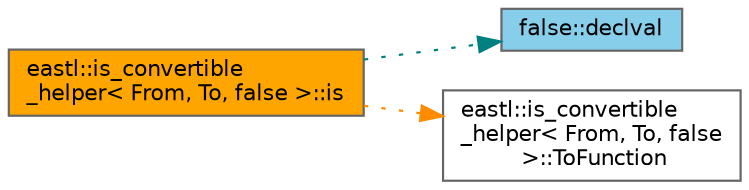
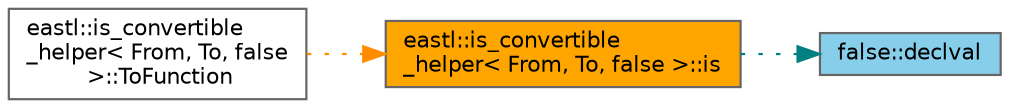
edge "eastl::is_convertible _helper< From, To, false >::is" -> "eastl::is_convertible _helper< From, To, false >::ToFunction": reversed
